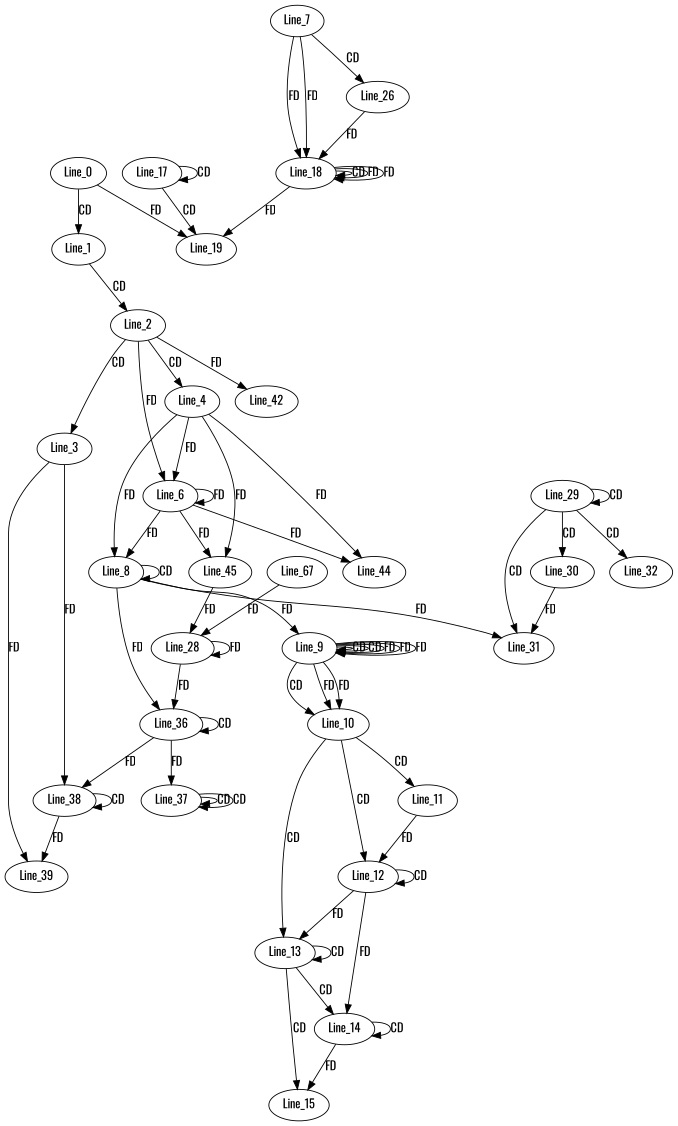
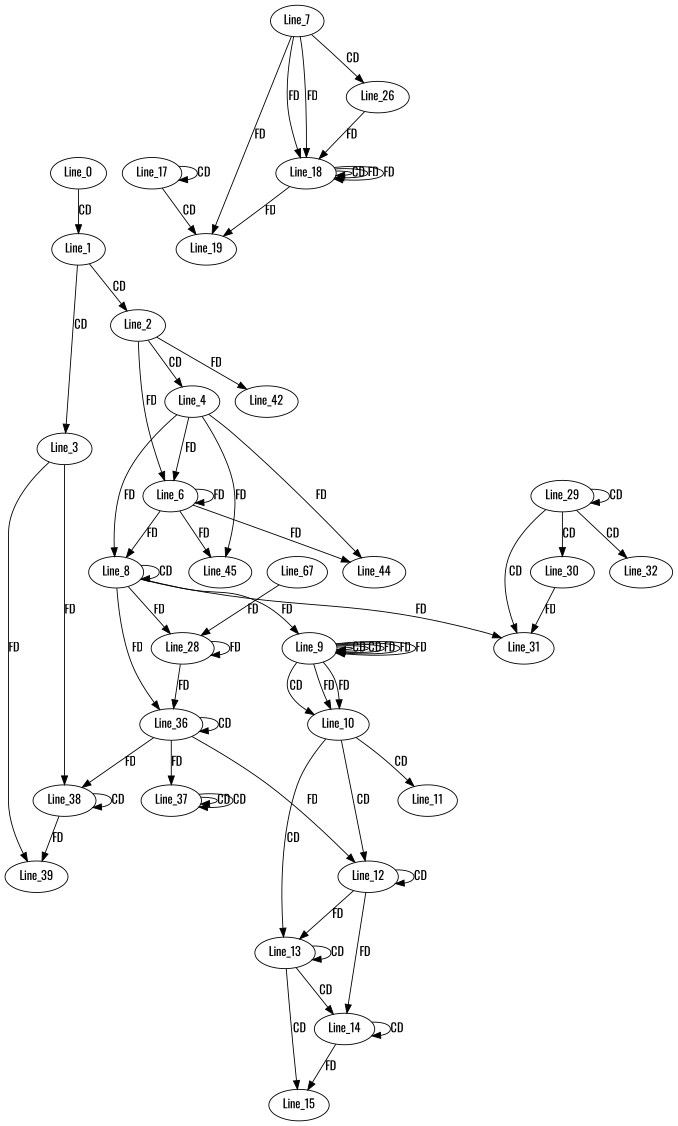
edge "Line_0" -> "Line_19": now "Line_7" -> "Line_19"
edge "Line_2" -> "Line_3": now "Line_1" -> "Line_3"
edge "Line_45" -> "Line_28": now "Line_8" -> "Line_28"
edge "Line_11" -> "Line_12": now "Line_36" -> "Line_12"
